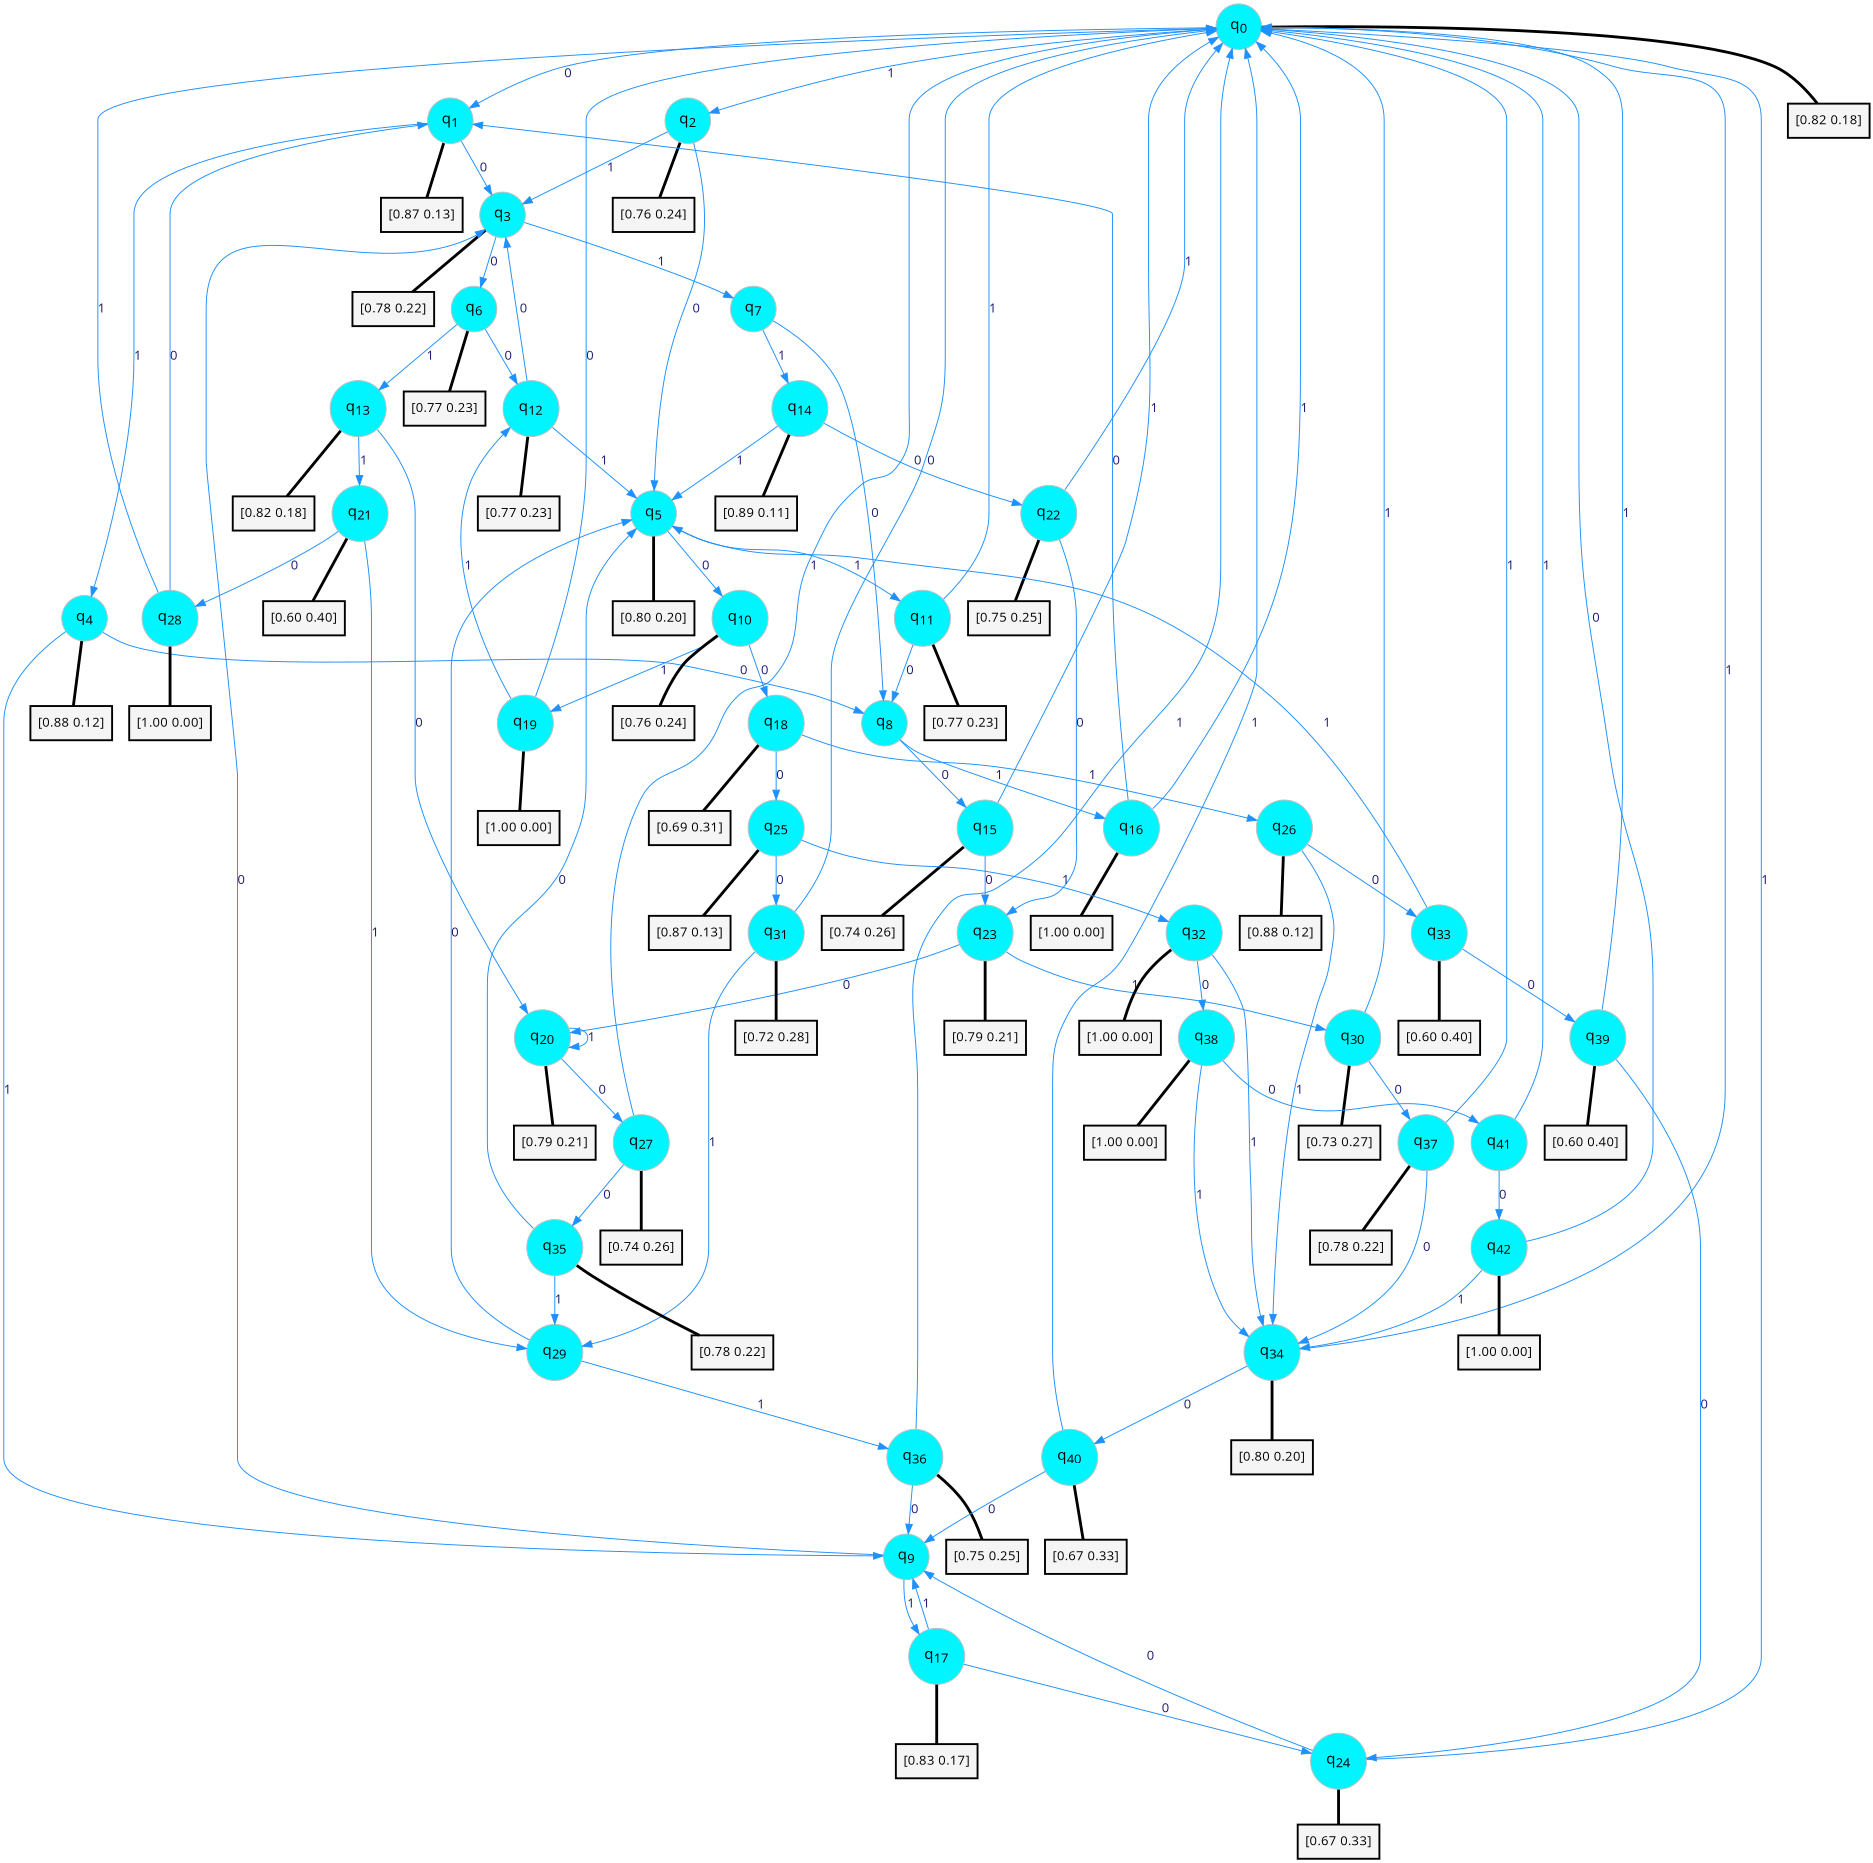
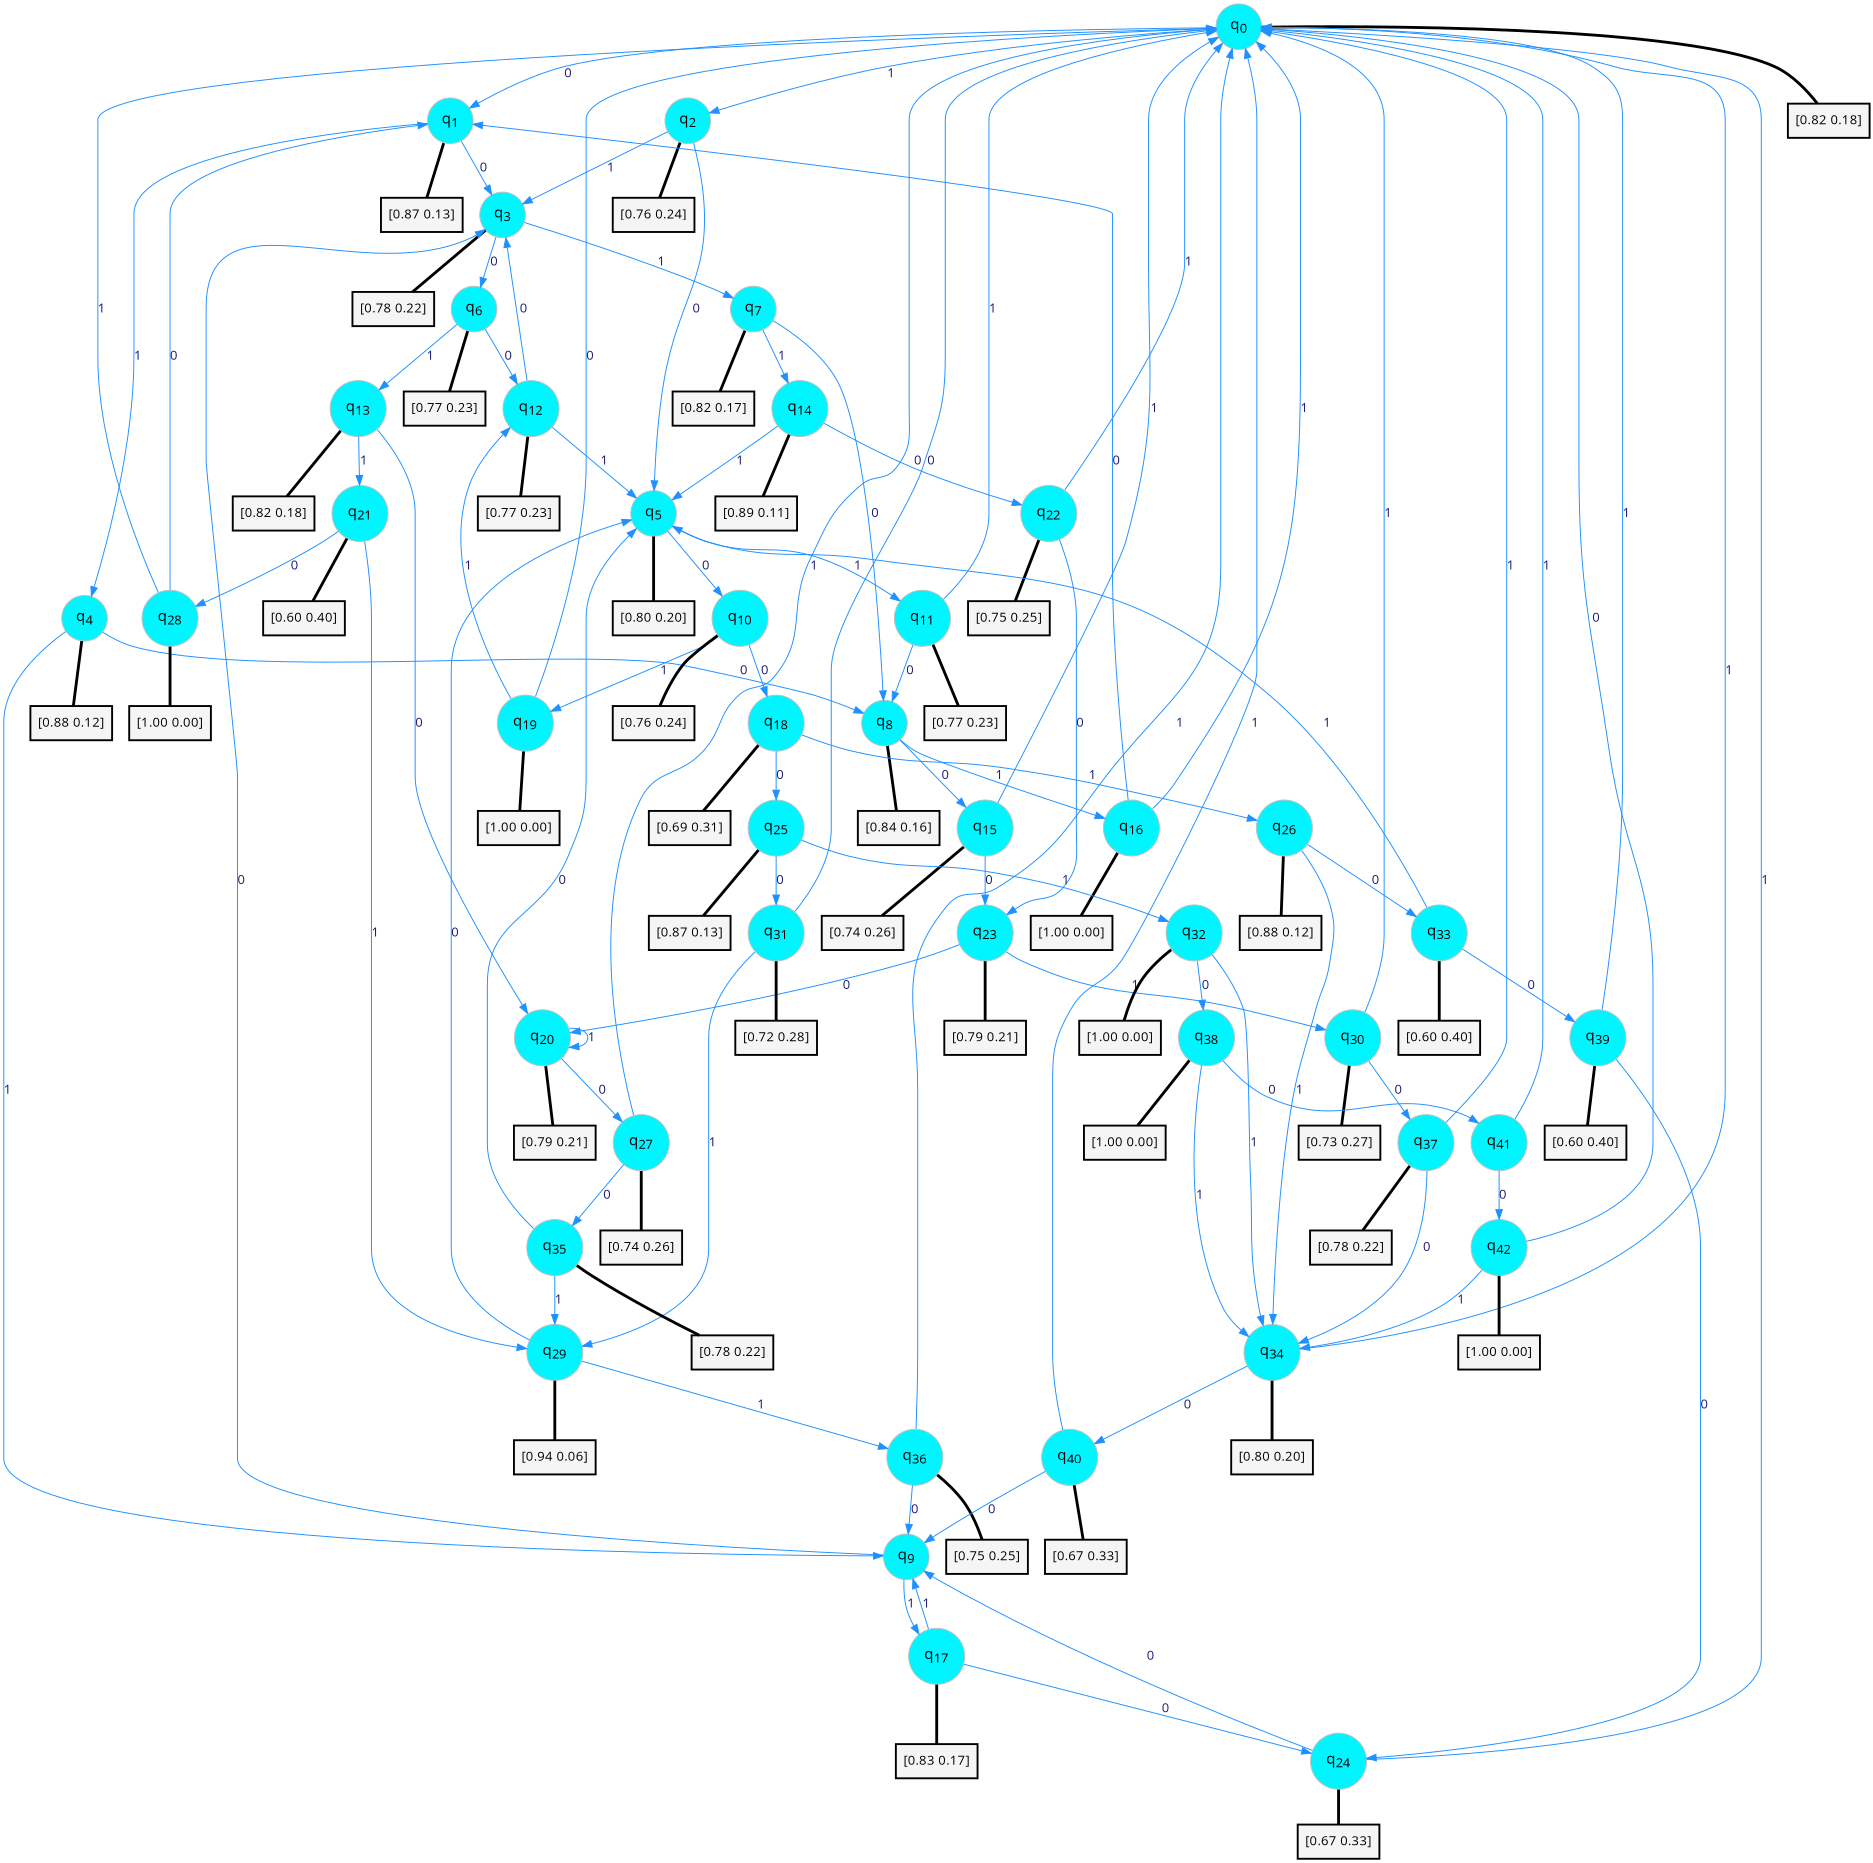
node "[0.82 0.17]": added
node "[0.84 0.16]": added
node "[0.94 0.06]": added
